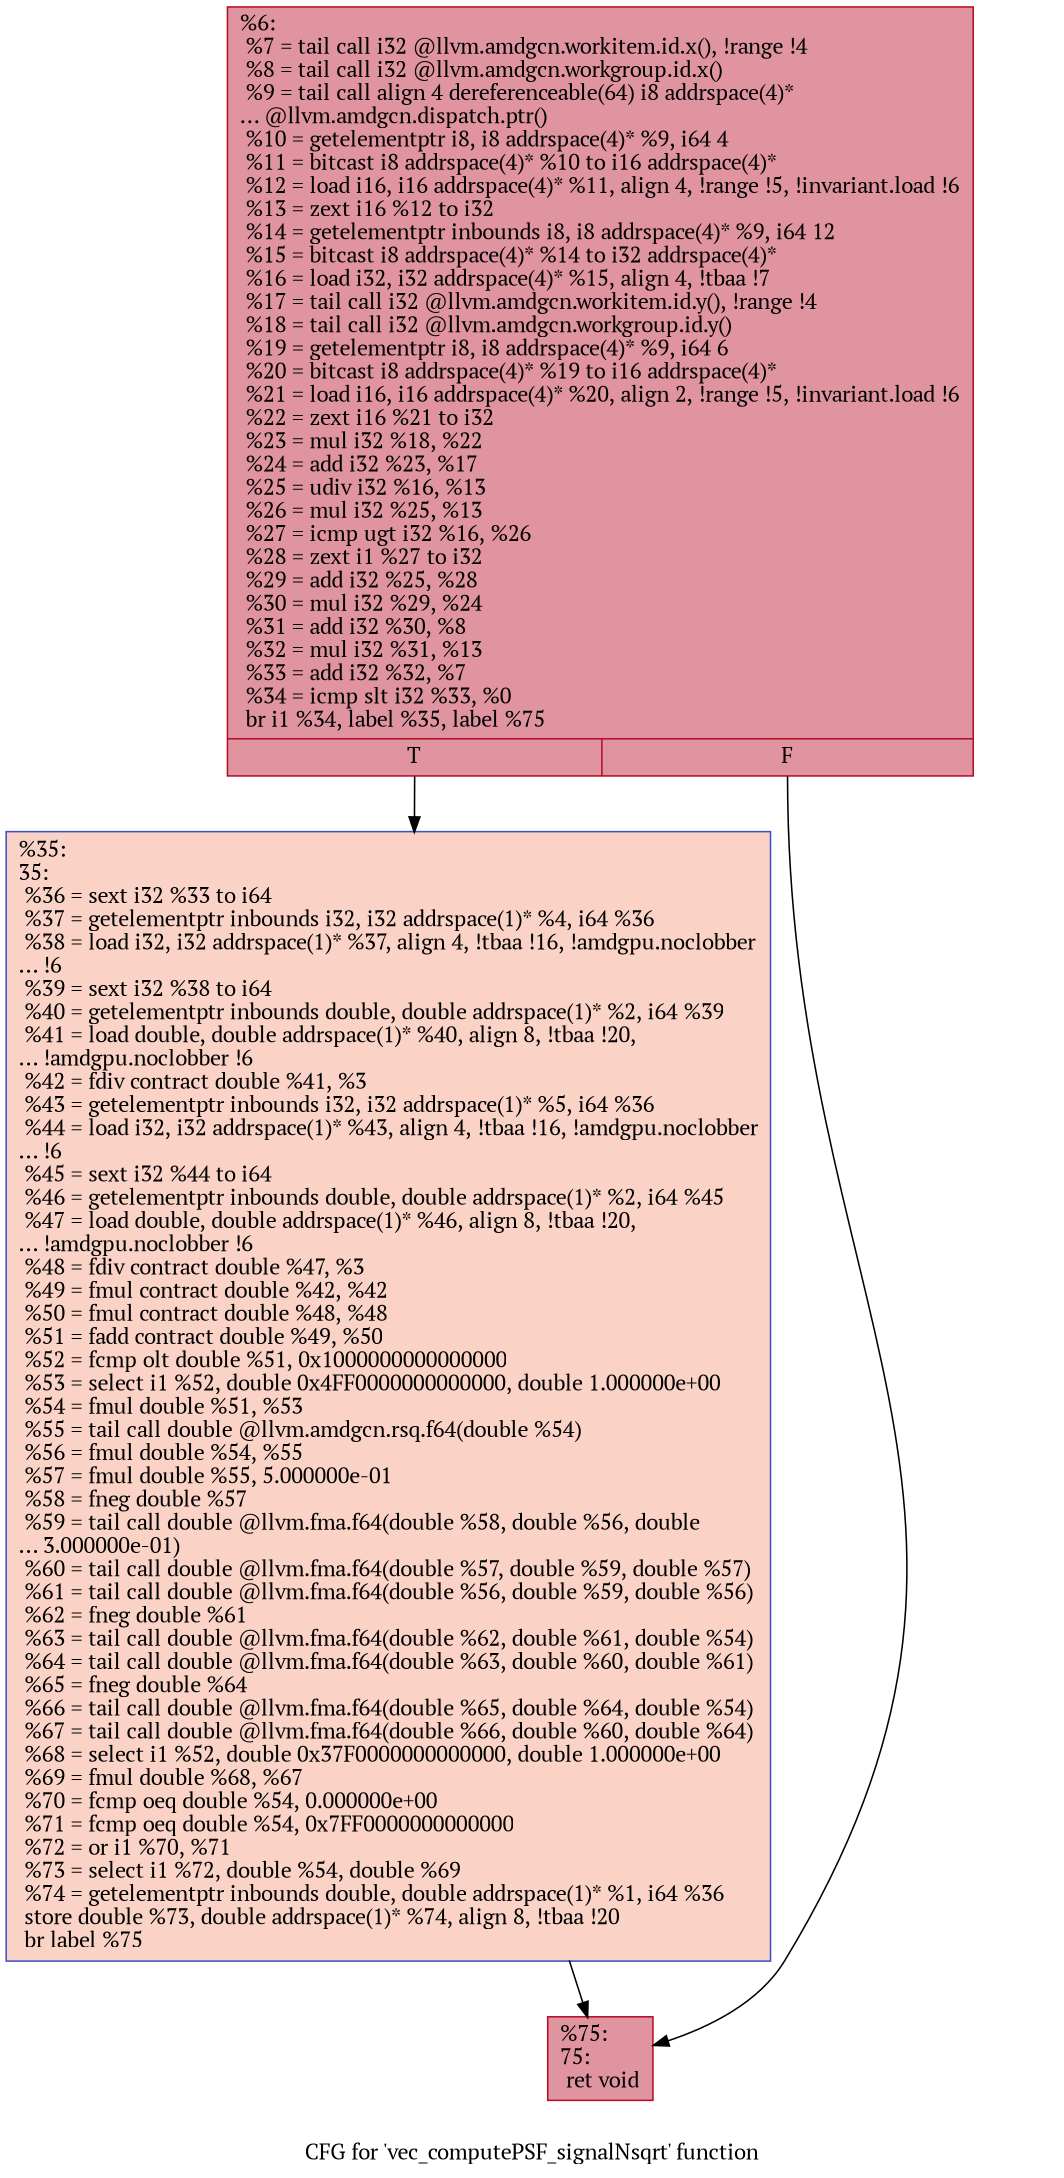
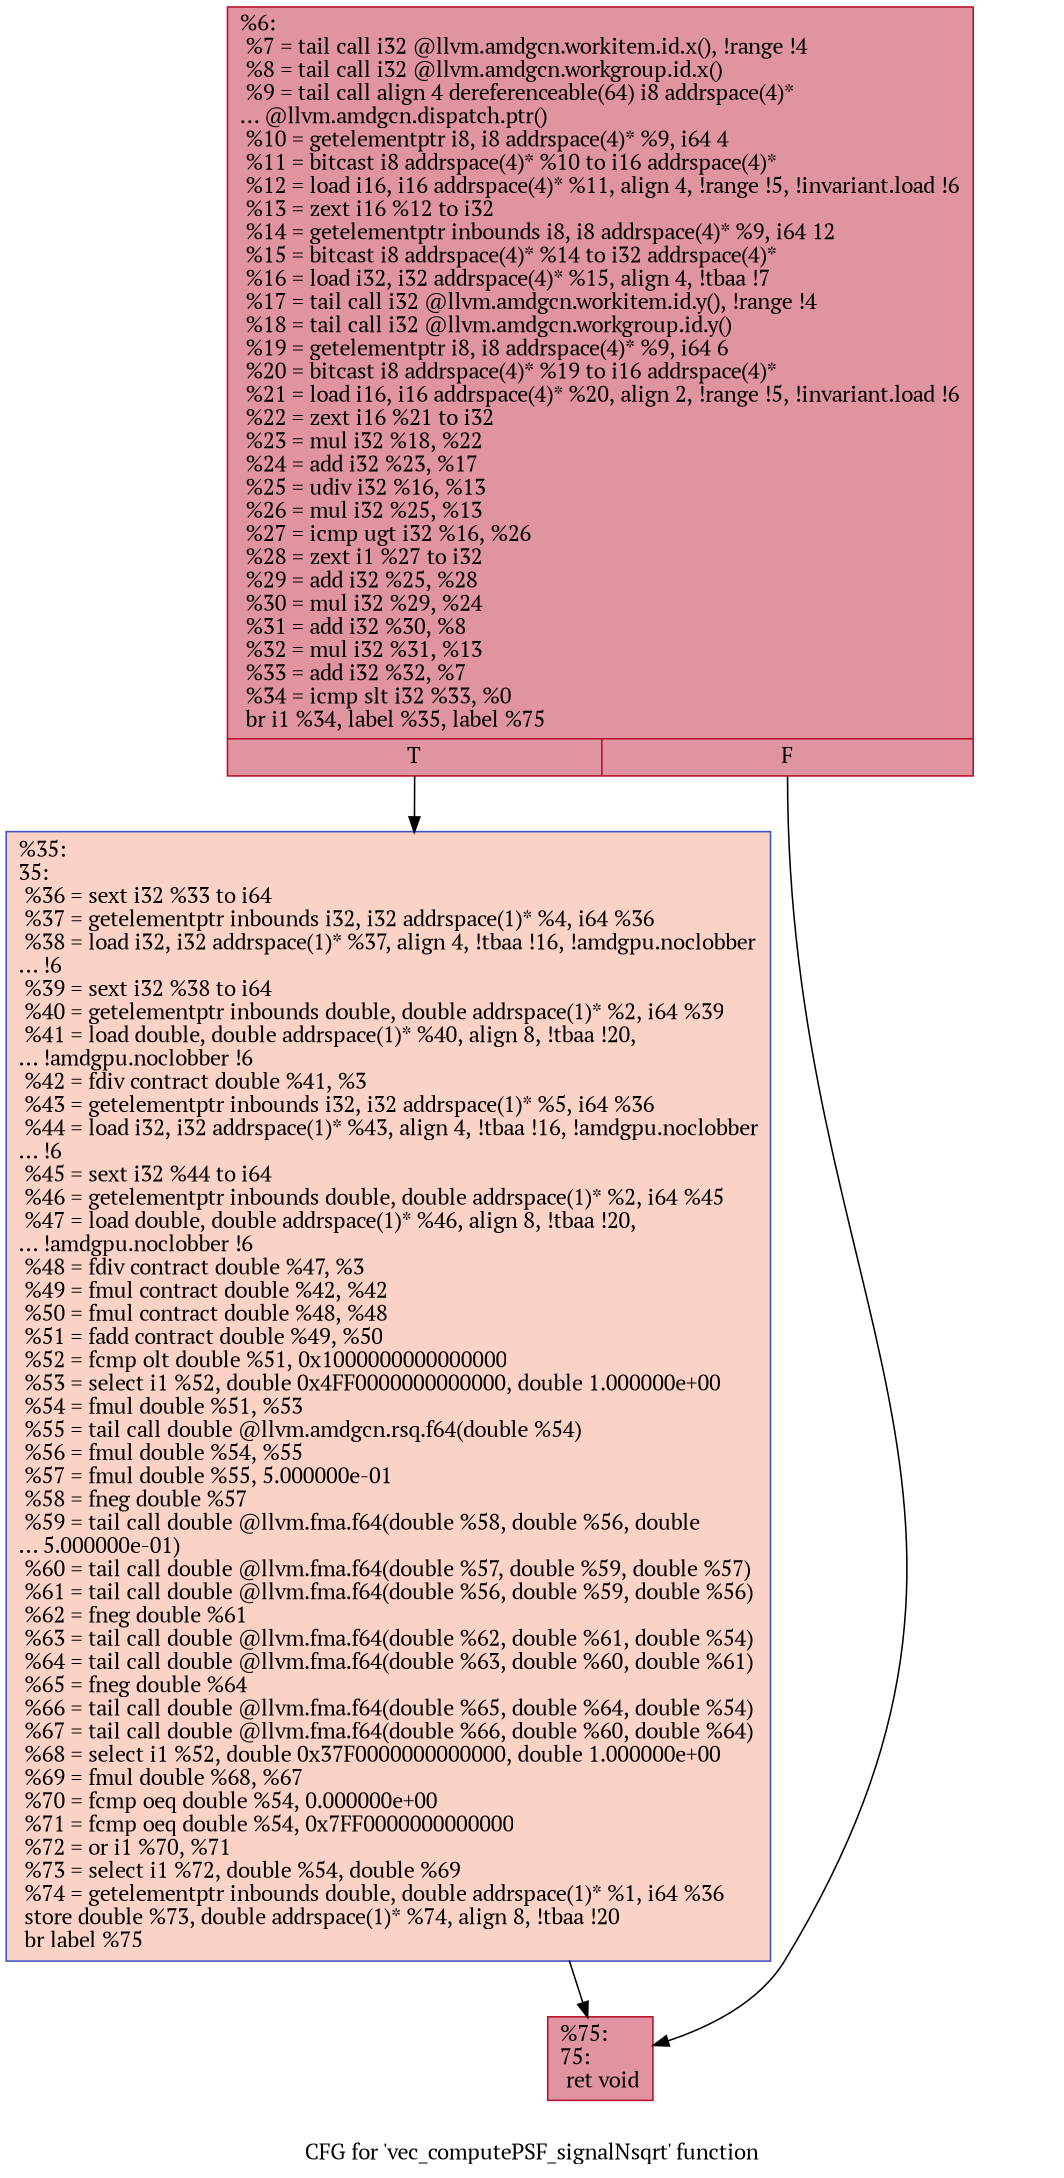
node "%35:": text "... 3.000000e-01)" -> "... 5.000000e-01)"
